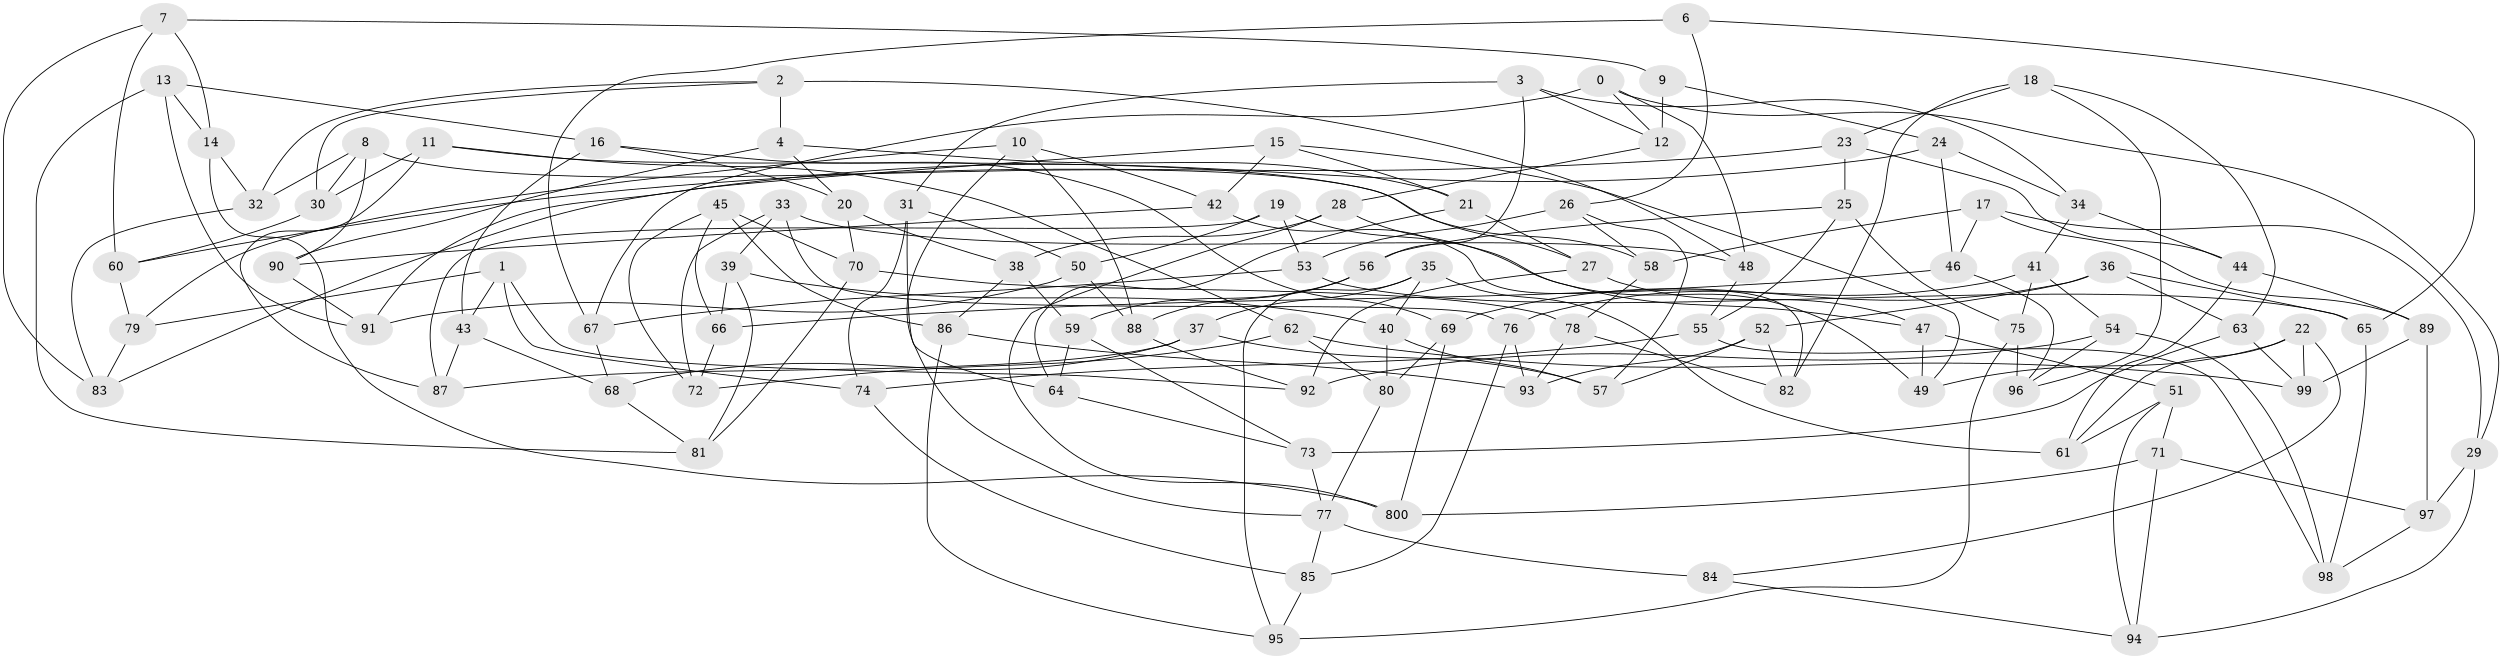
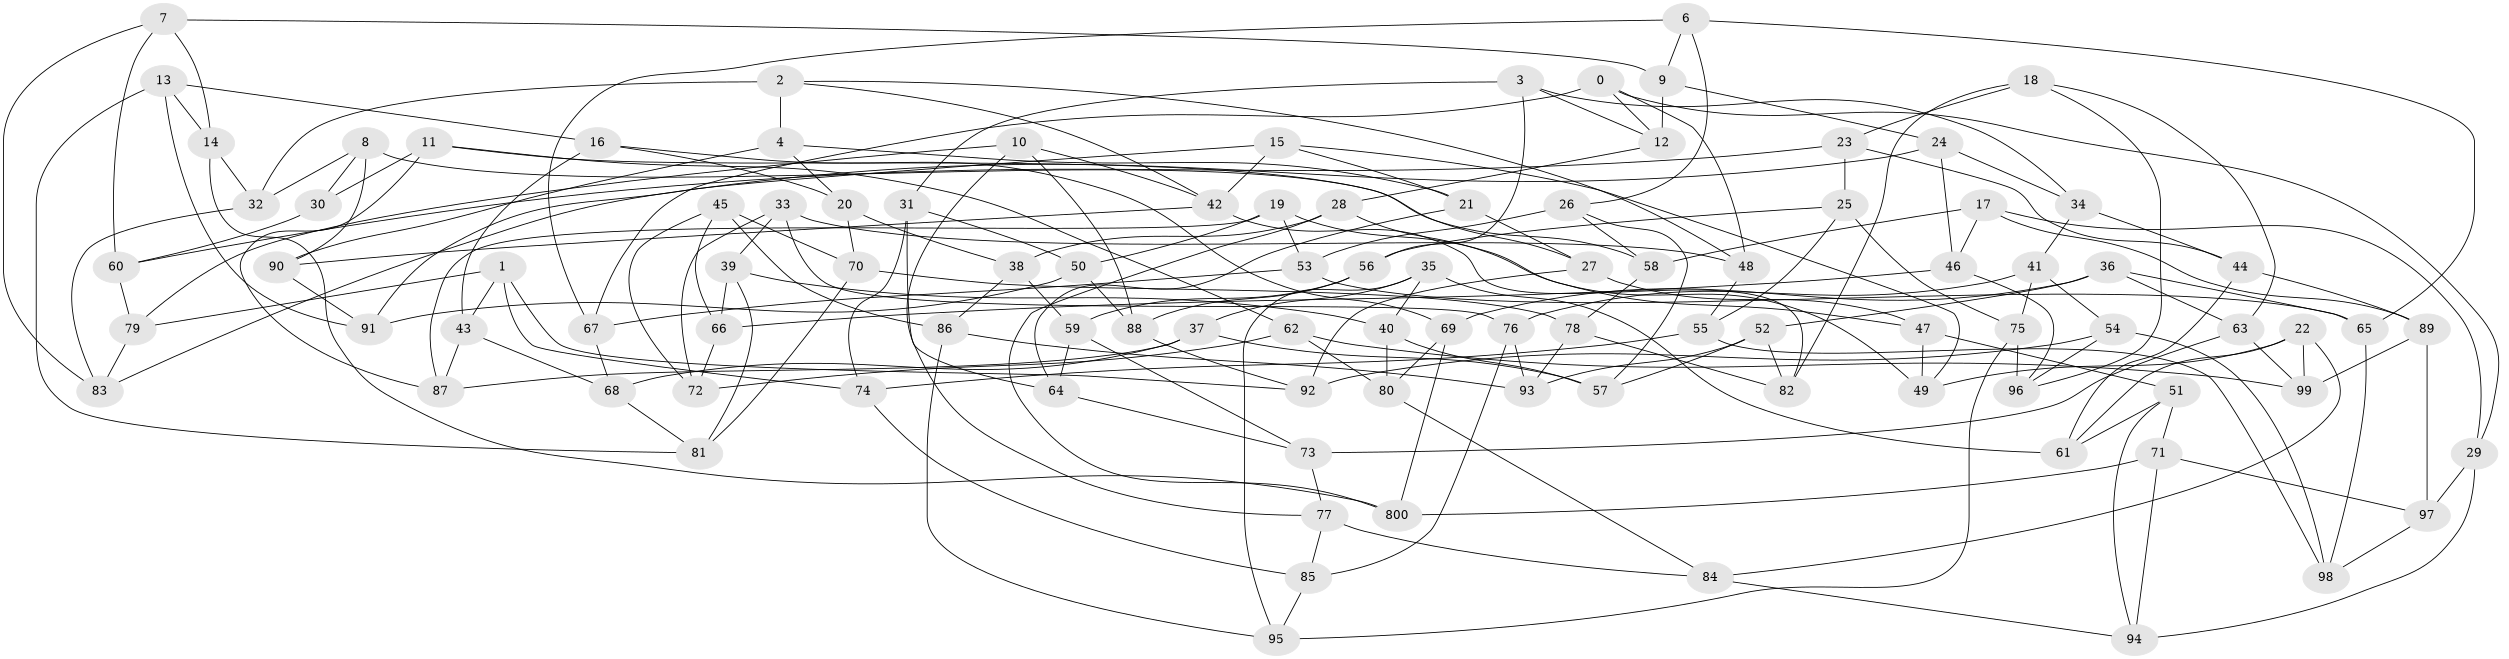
edge "6" -- "9": added
edge "2" -- "30": now "2" -- "42"
edge "80" -- "77": now "80" -- "84"
